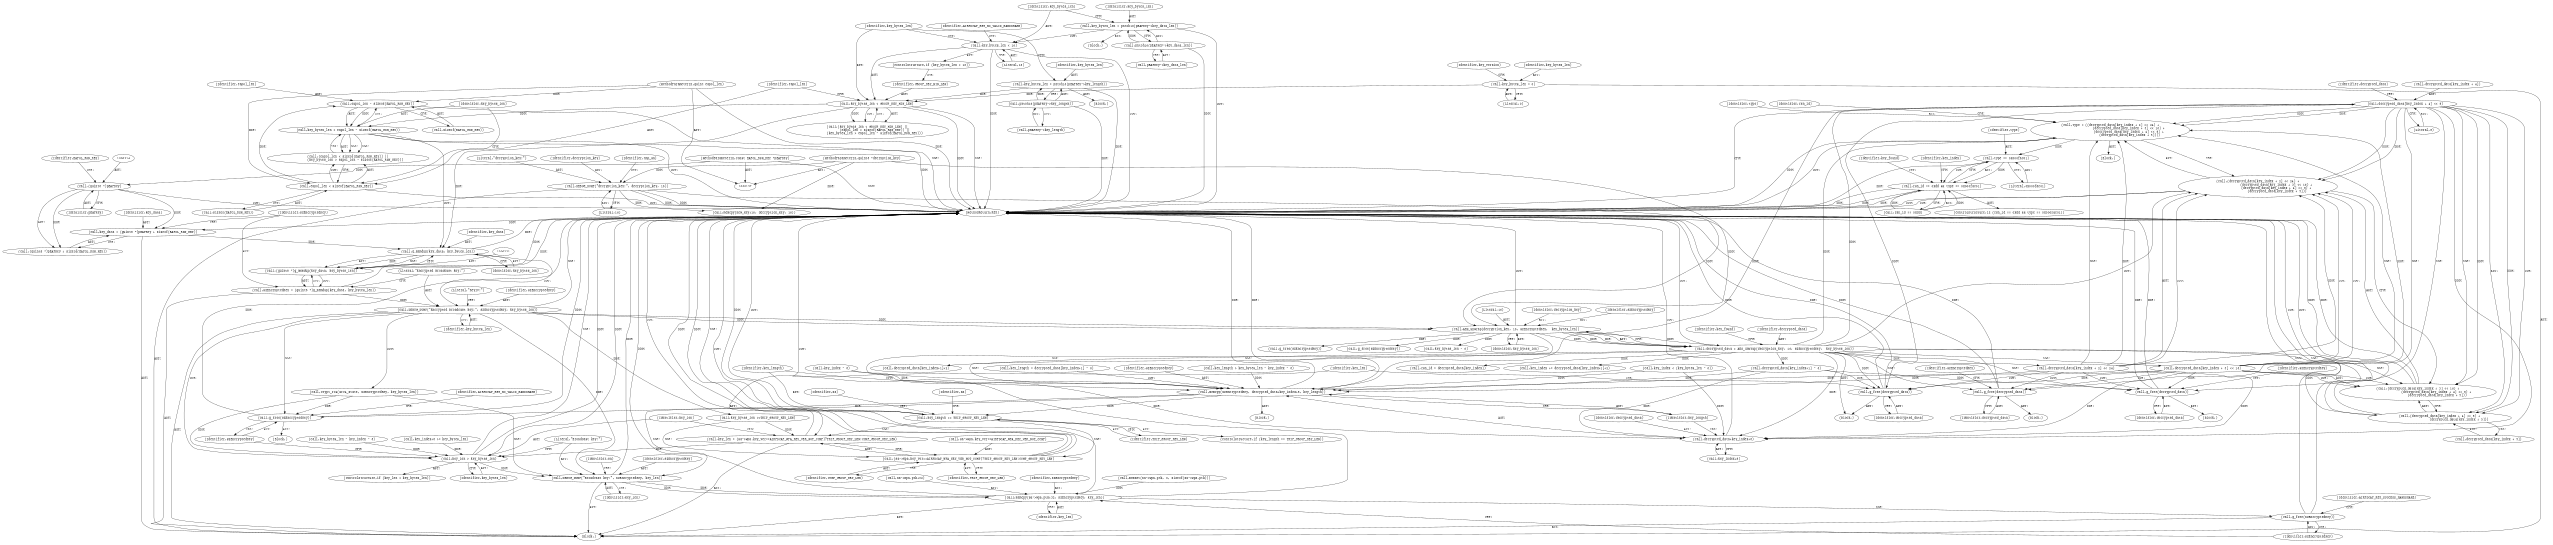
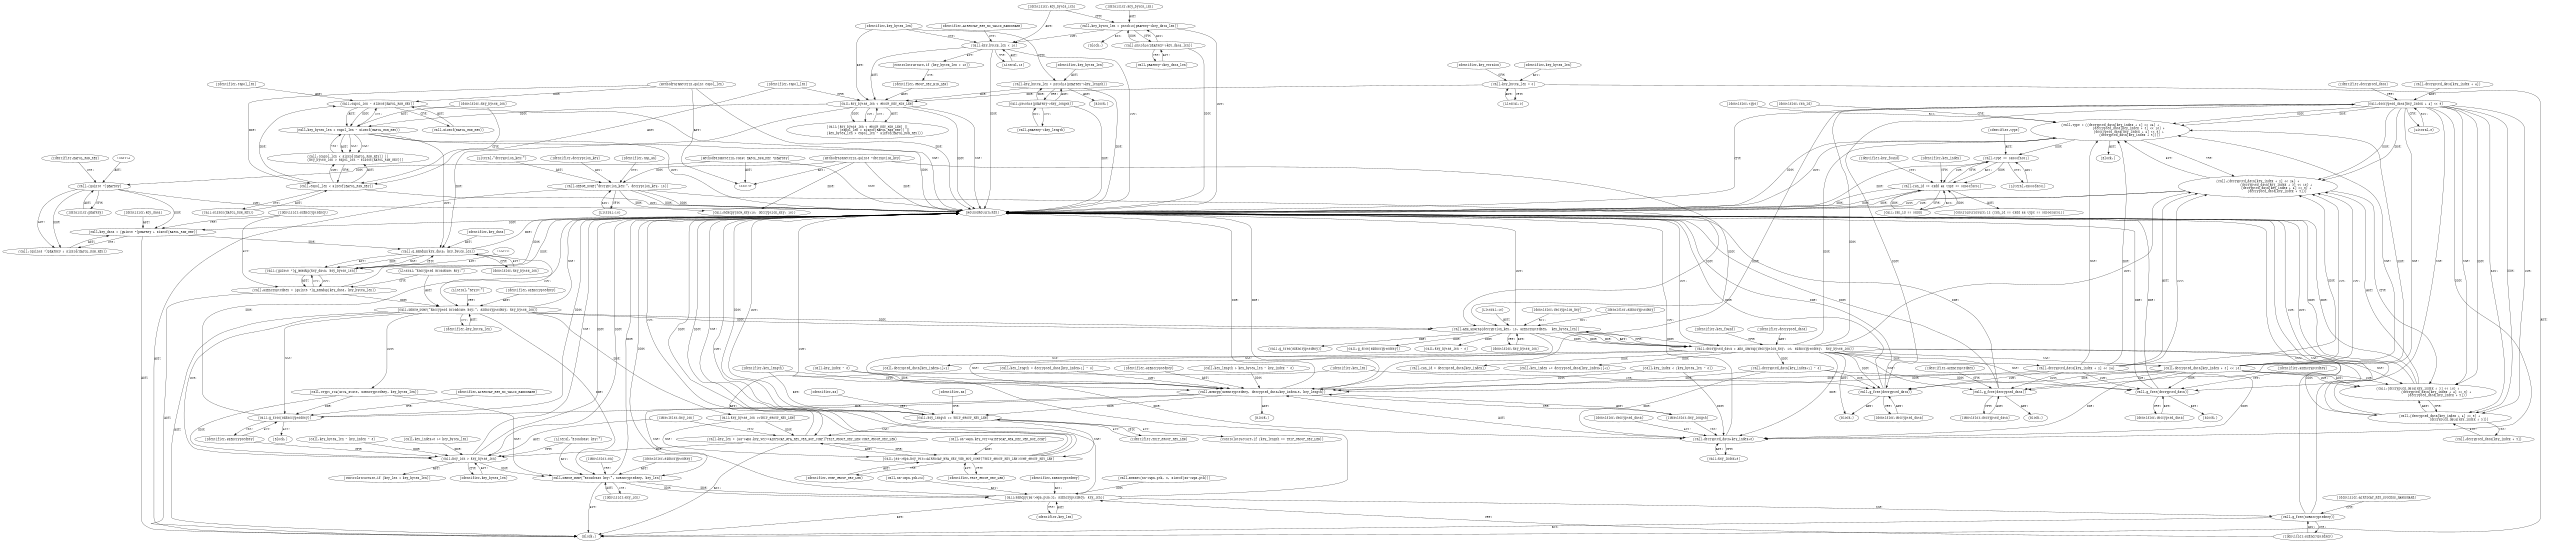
edge "(MethodParameterIn,guint8 *decryption_key)" -> "(MethodReturn,RET)": added, label "DDG:"
